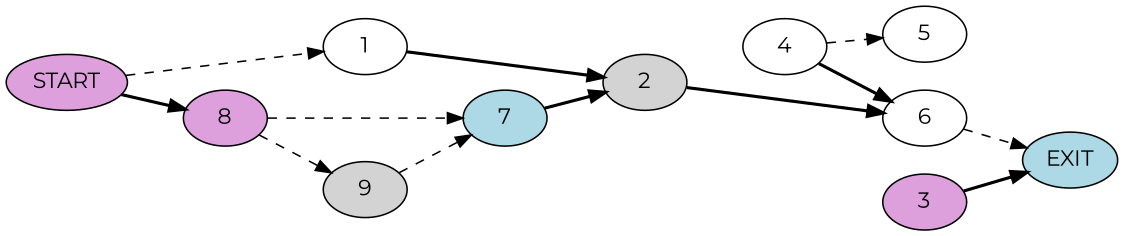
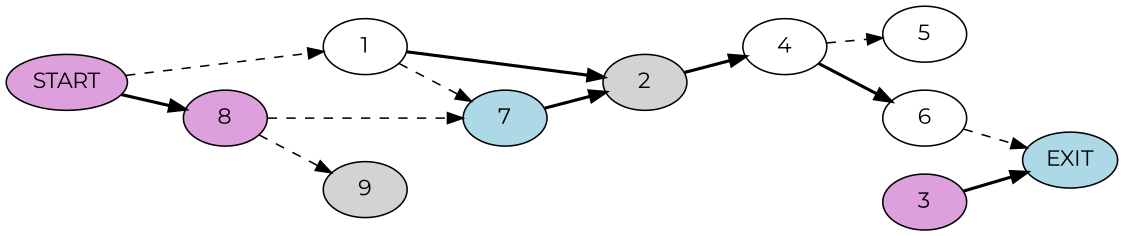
edge "2" -> "6": now "2" -> "4"
edge "9" -> "7": now "1" -> "7"
